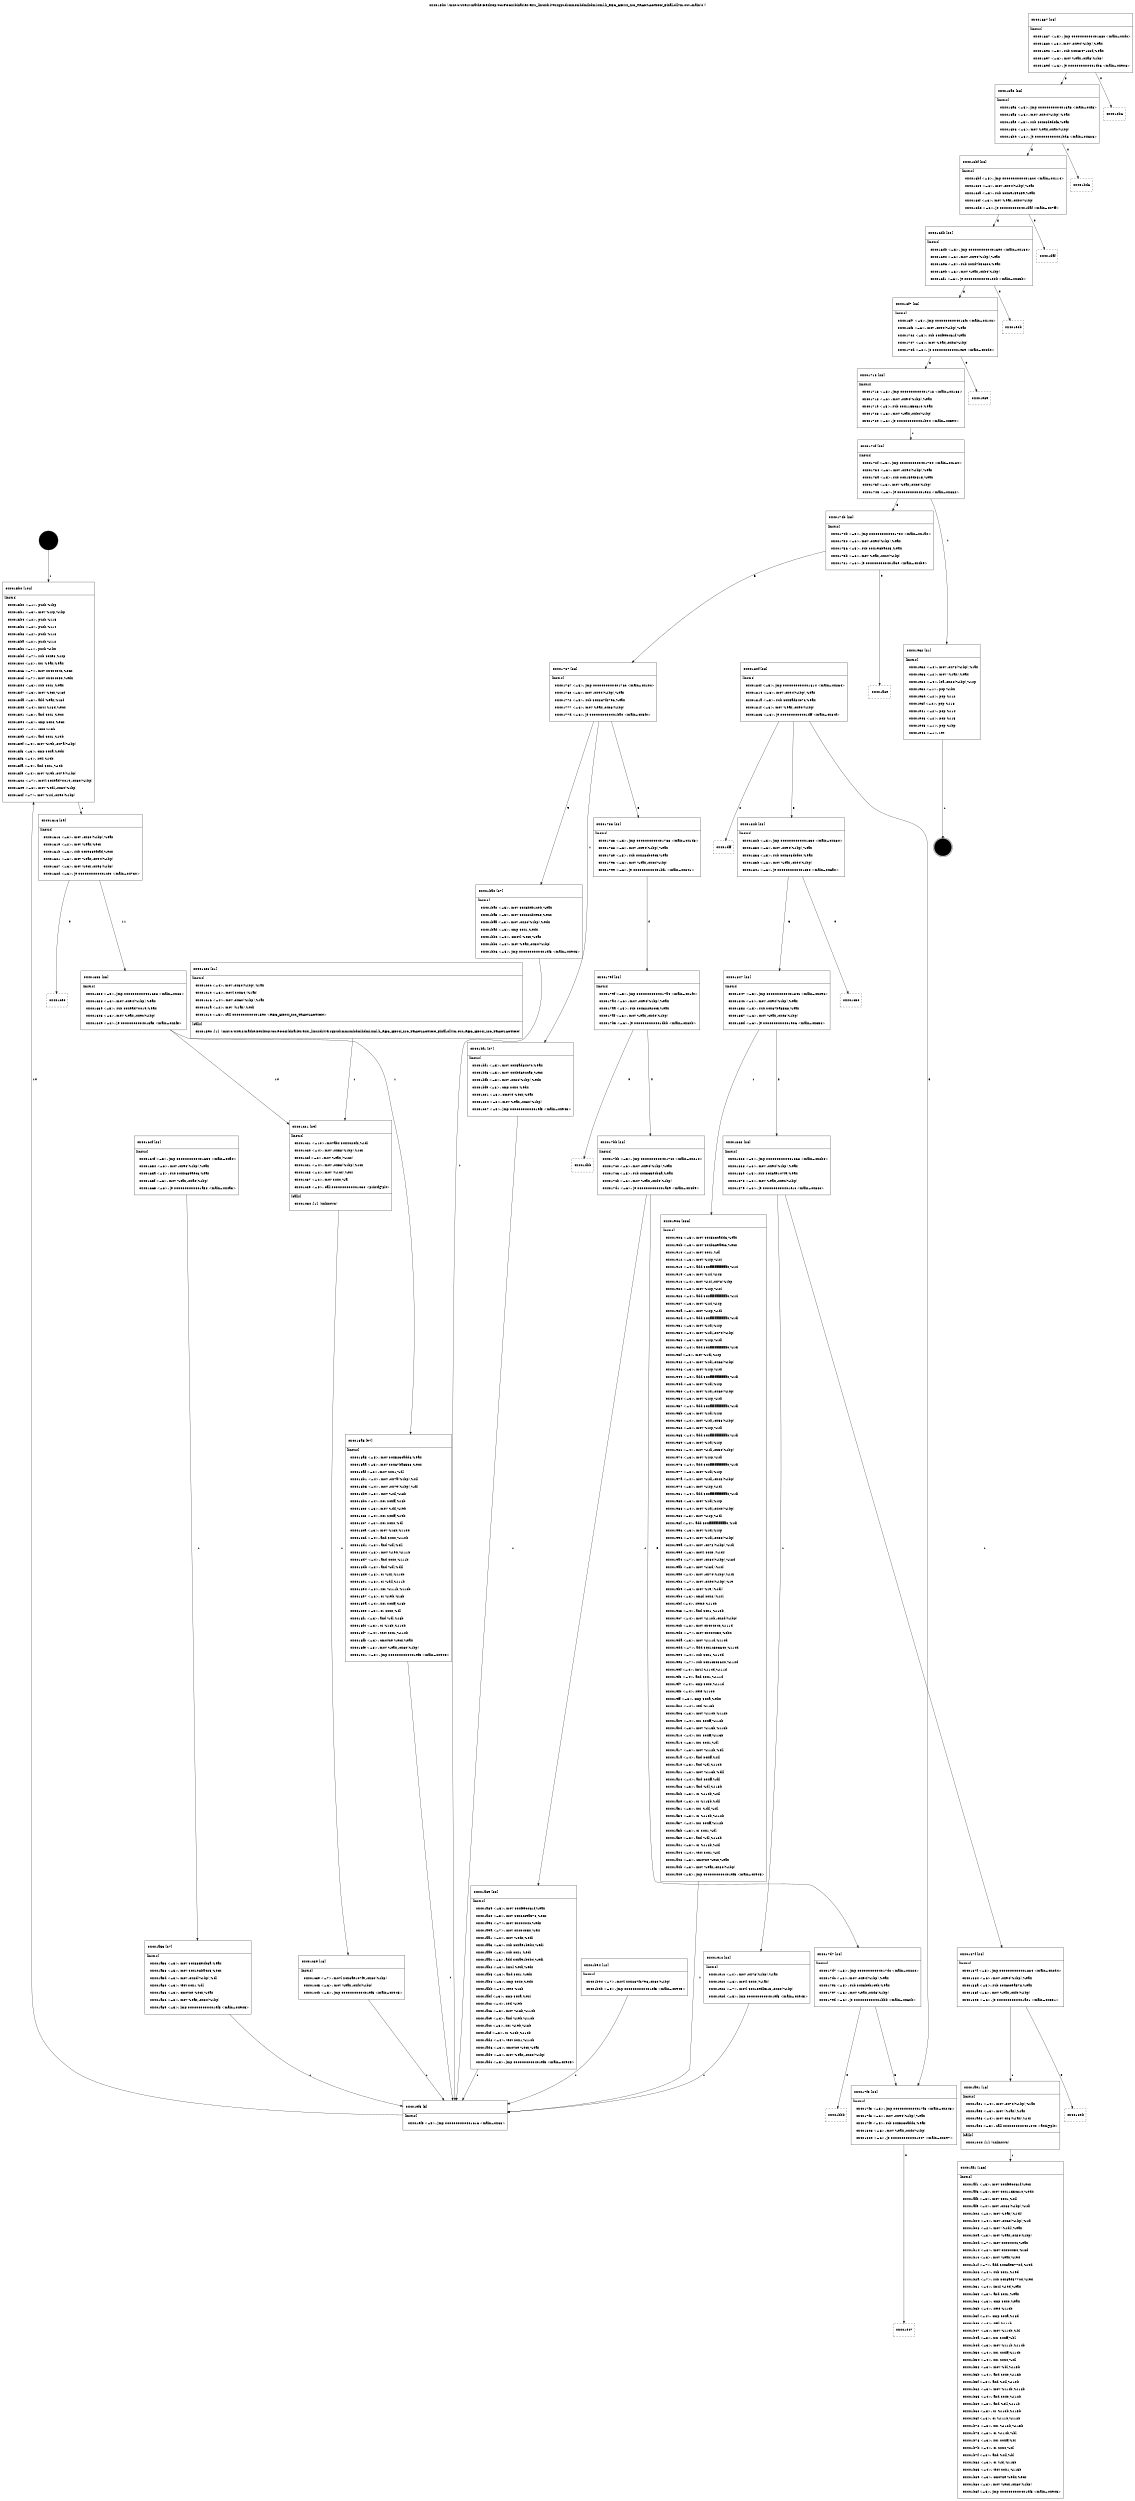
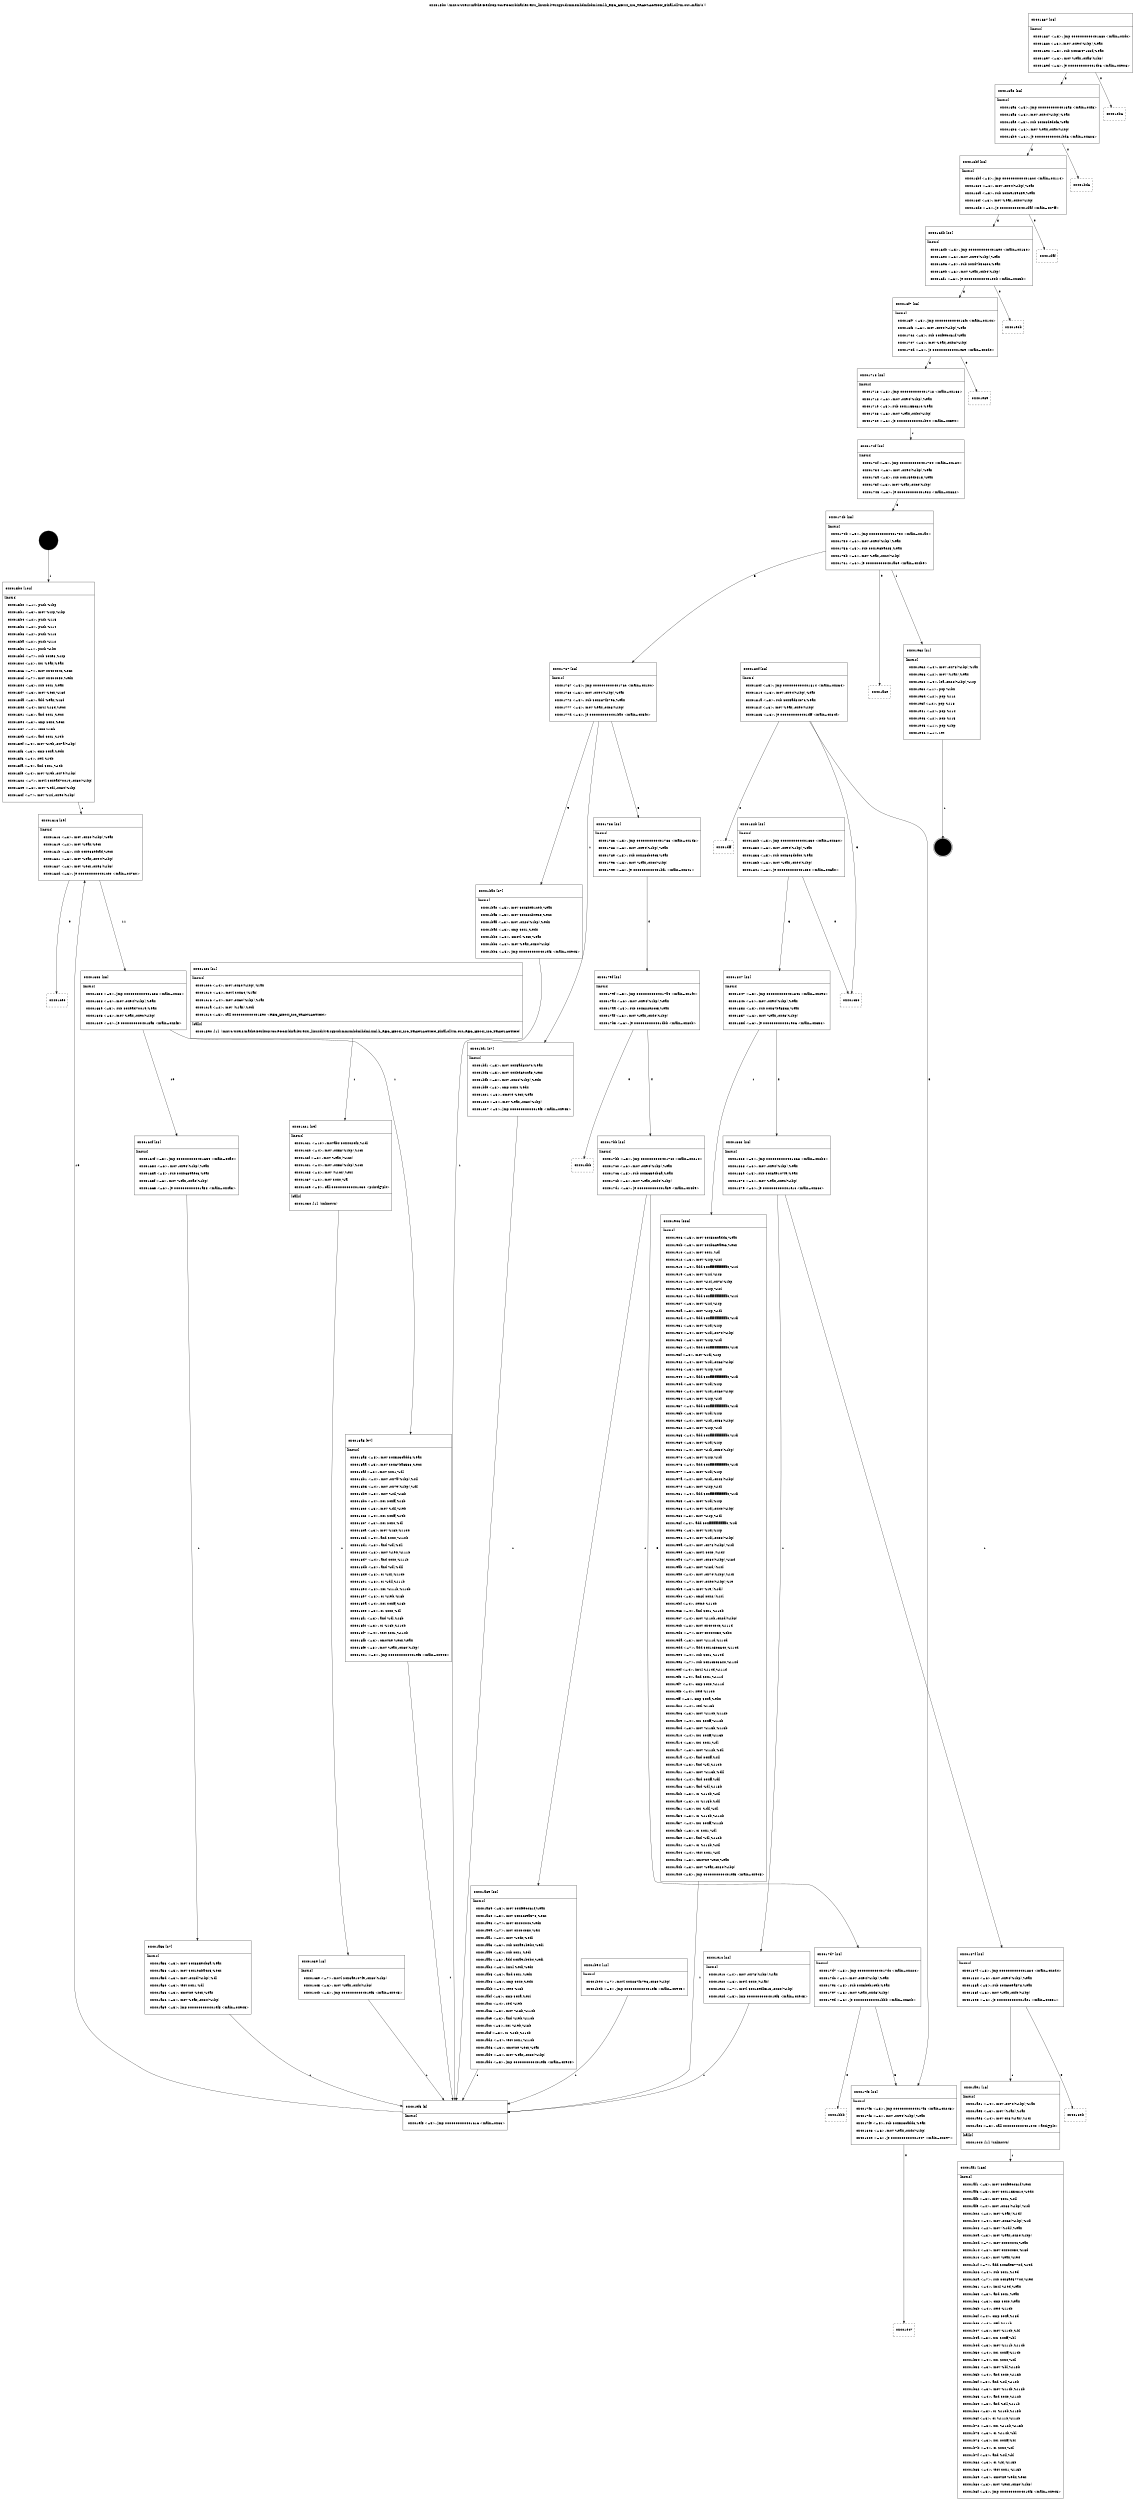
edge "0x40172f [28]" -> "0x401e32 [21]": now "0x40174b [28]" -> "0x401e32 [21]"
edge "0x40180f [28]" -> "0x40182b [28]": now "0x40180f [28]" -> "0x401c50"
edge "0x401633 [28]" -> "0x401c21 [29]": now "0x401633 [28]" -> "0x40164f [28]"
edge "0x401ef5 [5]" -> "0x4015b0 [102]": now "0x401ef5 [5]" -> "0x401616 [29]"
